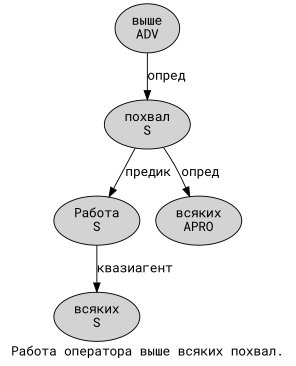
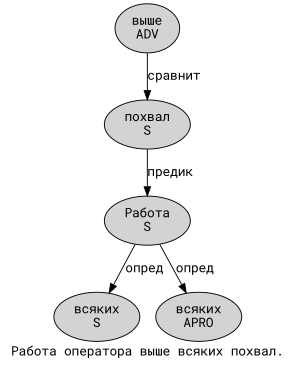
edge "выше ADV" -> "похвал S": label "опред" -> "сравнит"
edge "похвал S" -> "всяких APRO": now "Работа S" -> "всяких APRO"
edge "Работа S" -> "всяких S": label "квазиагент" -> "опред"
